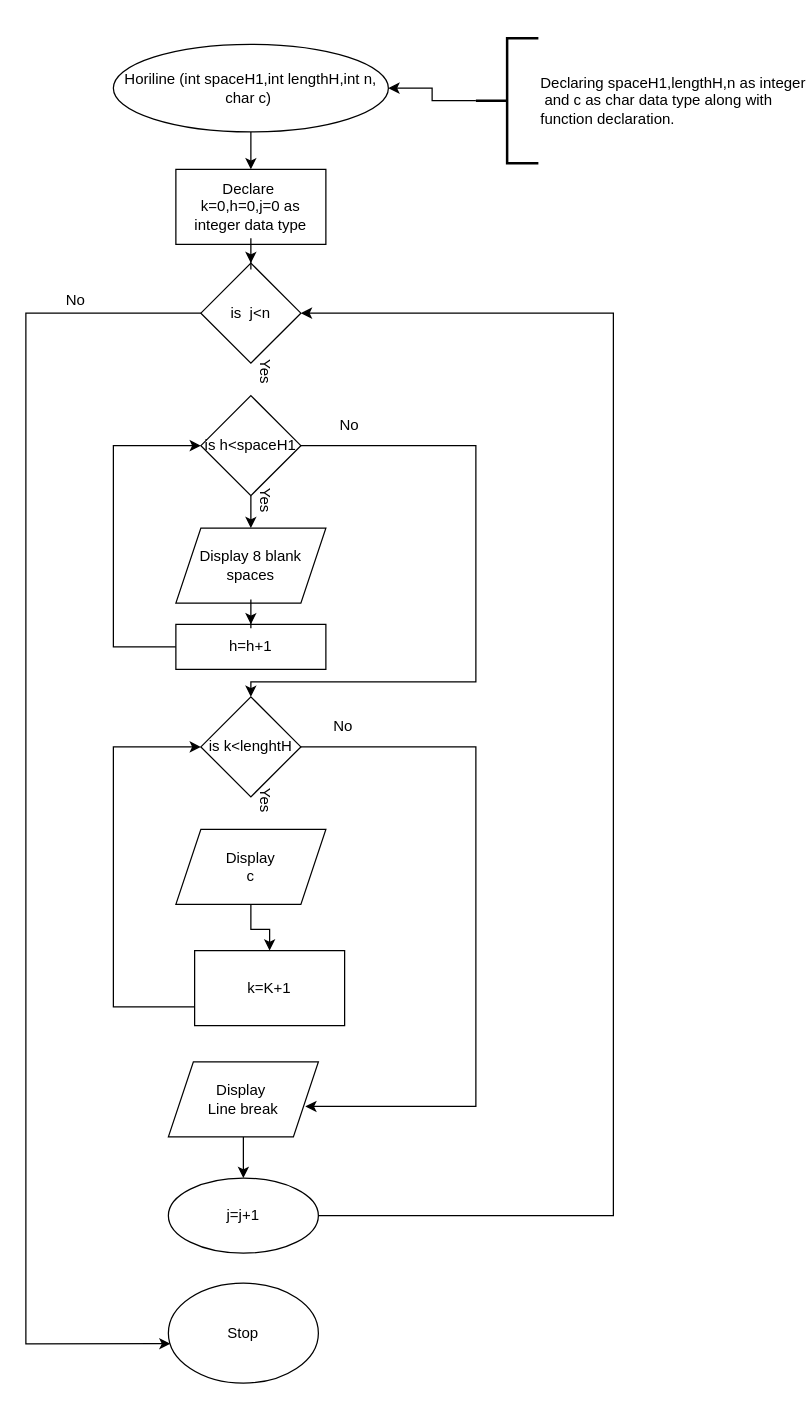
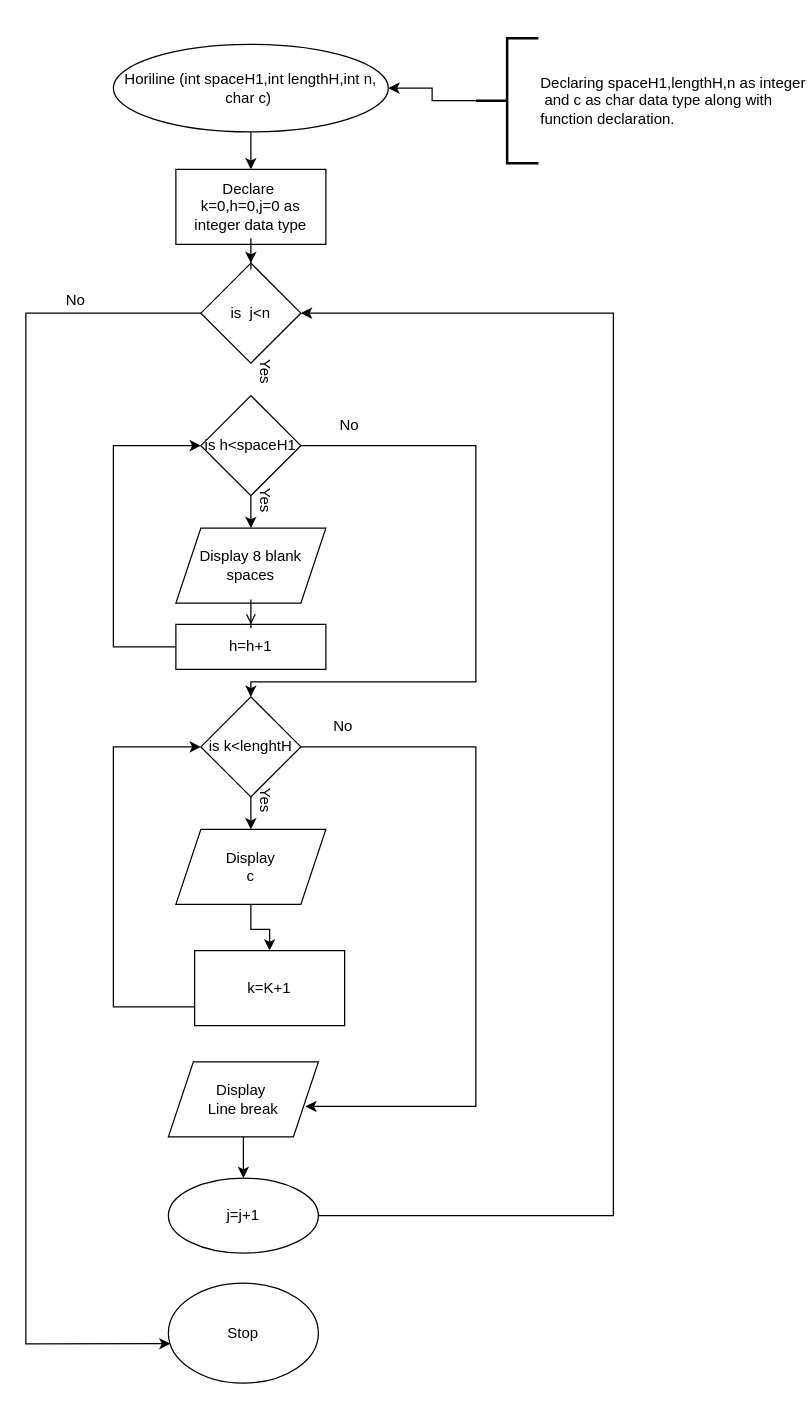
edge "Display 8 blank spaces" -> "h=h+1": arrowhead classic -> open
edge "is k<lenghtH" -> "Display c": added
